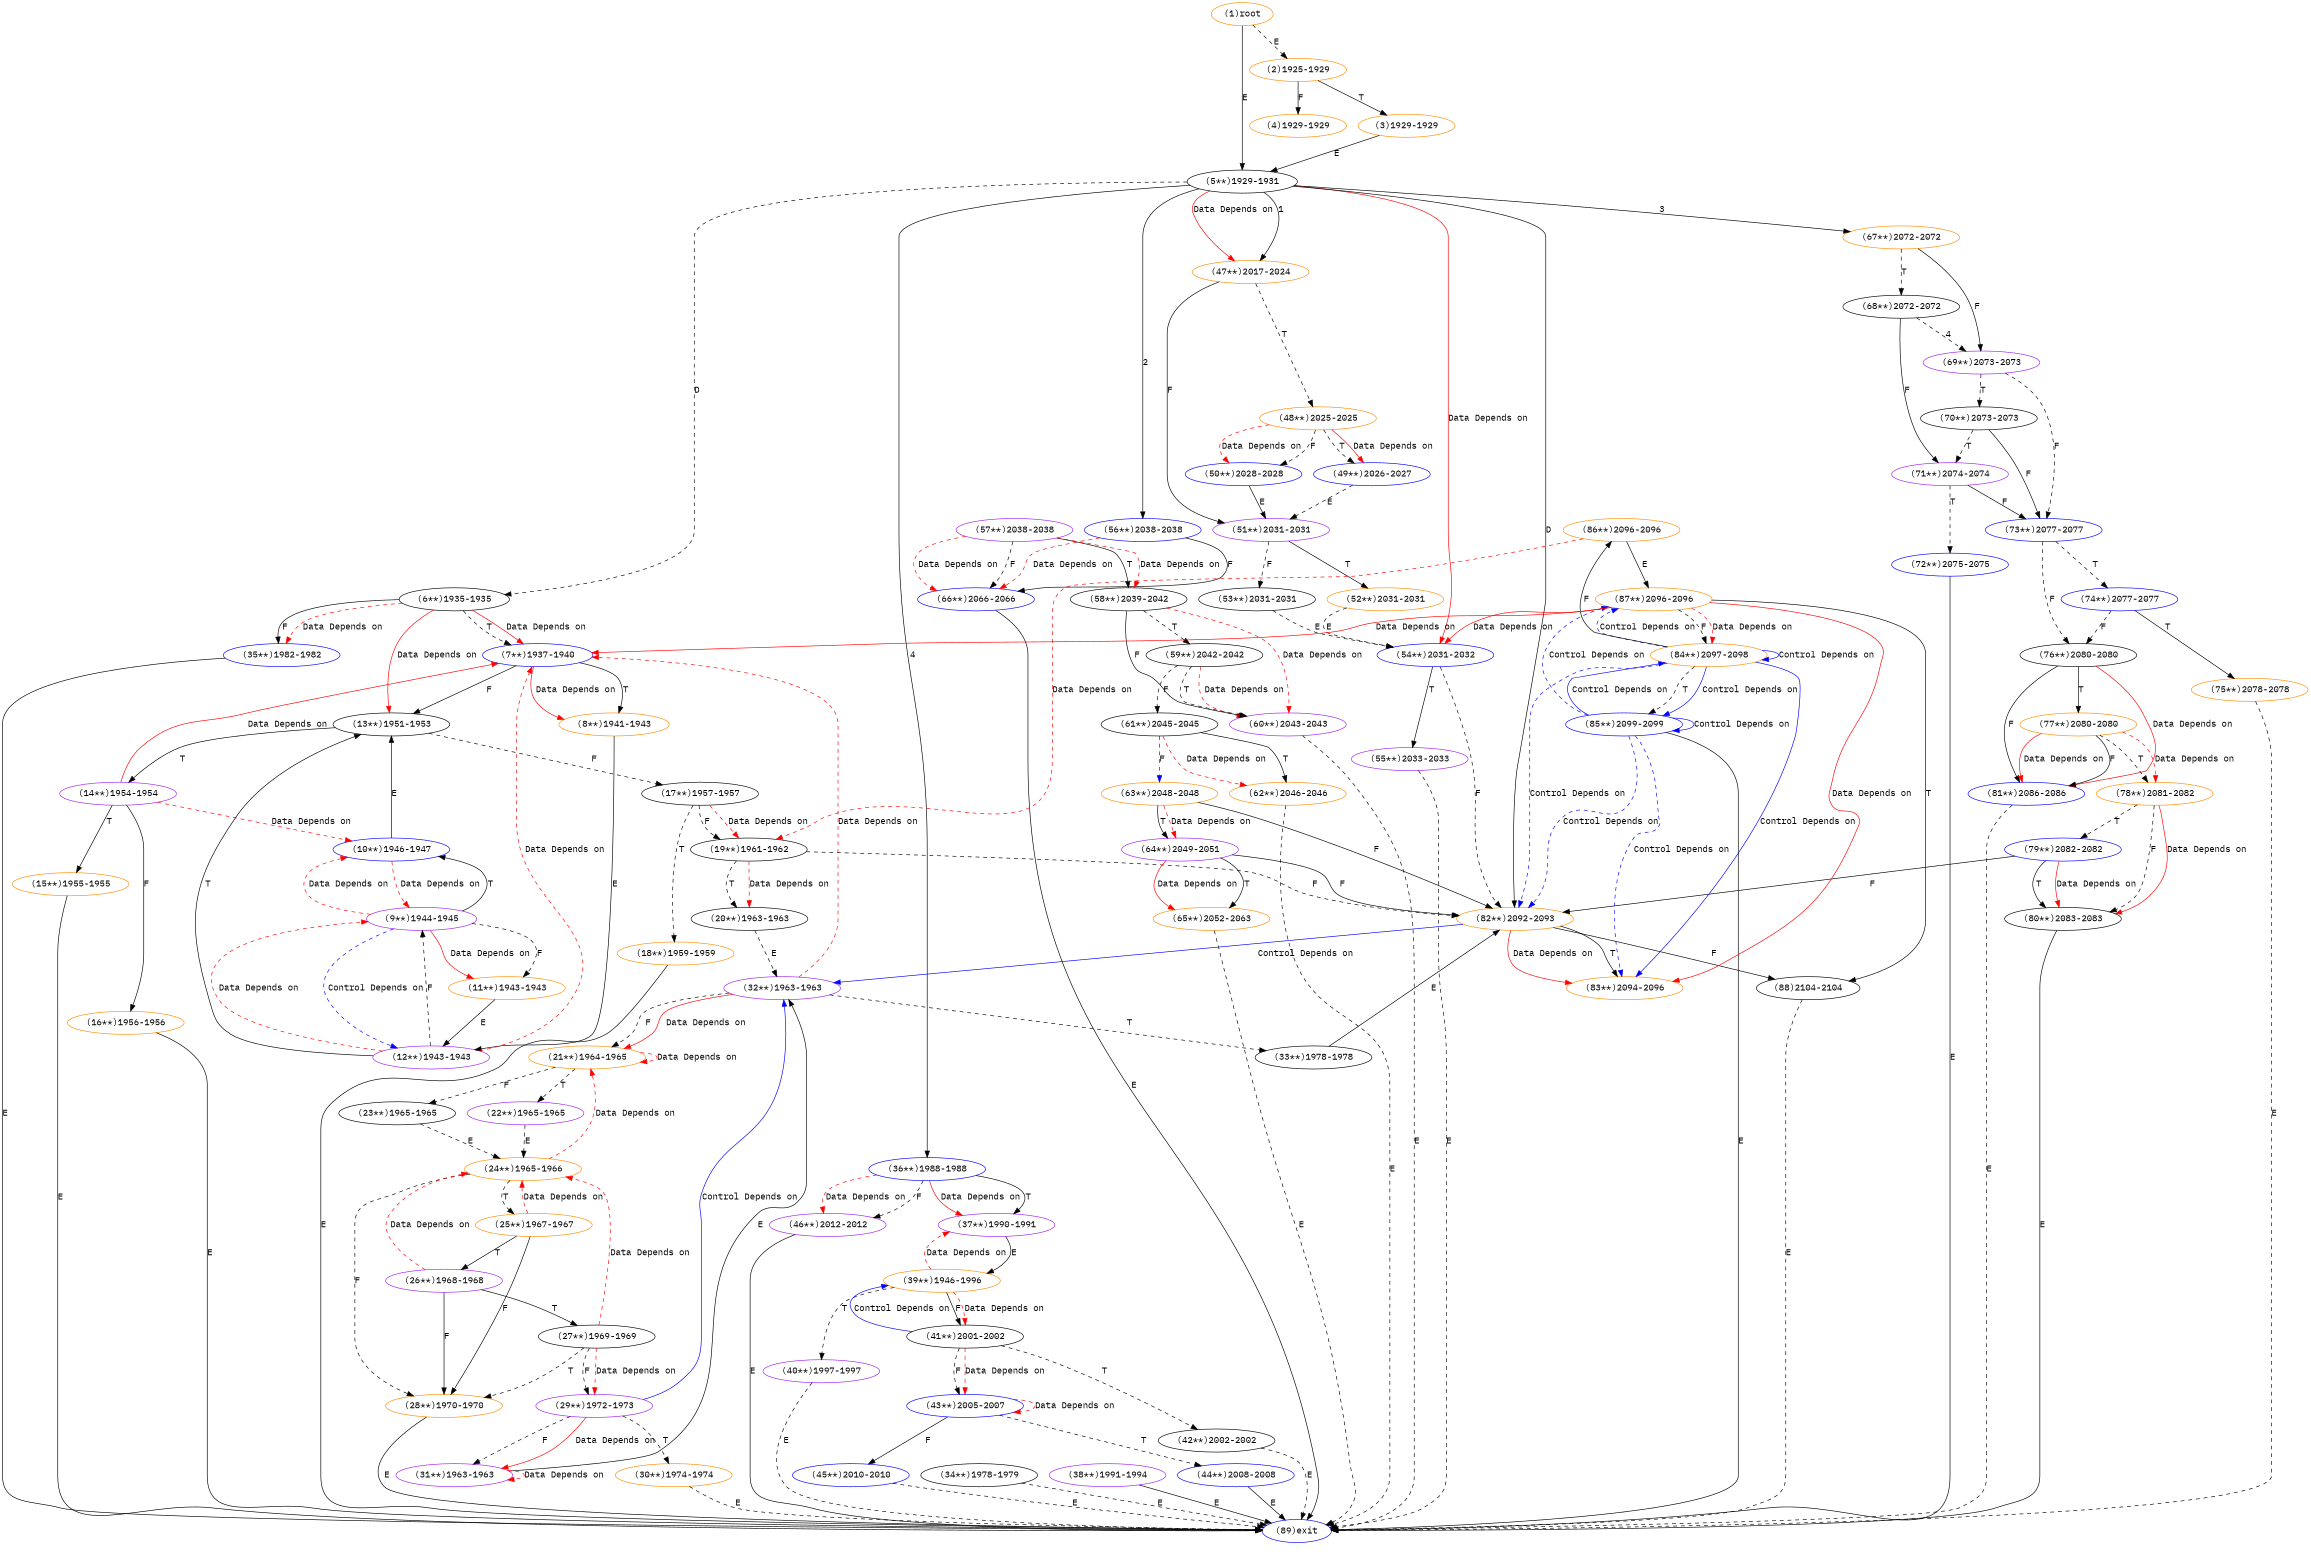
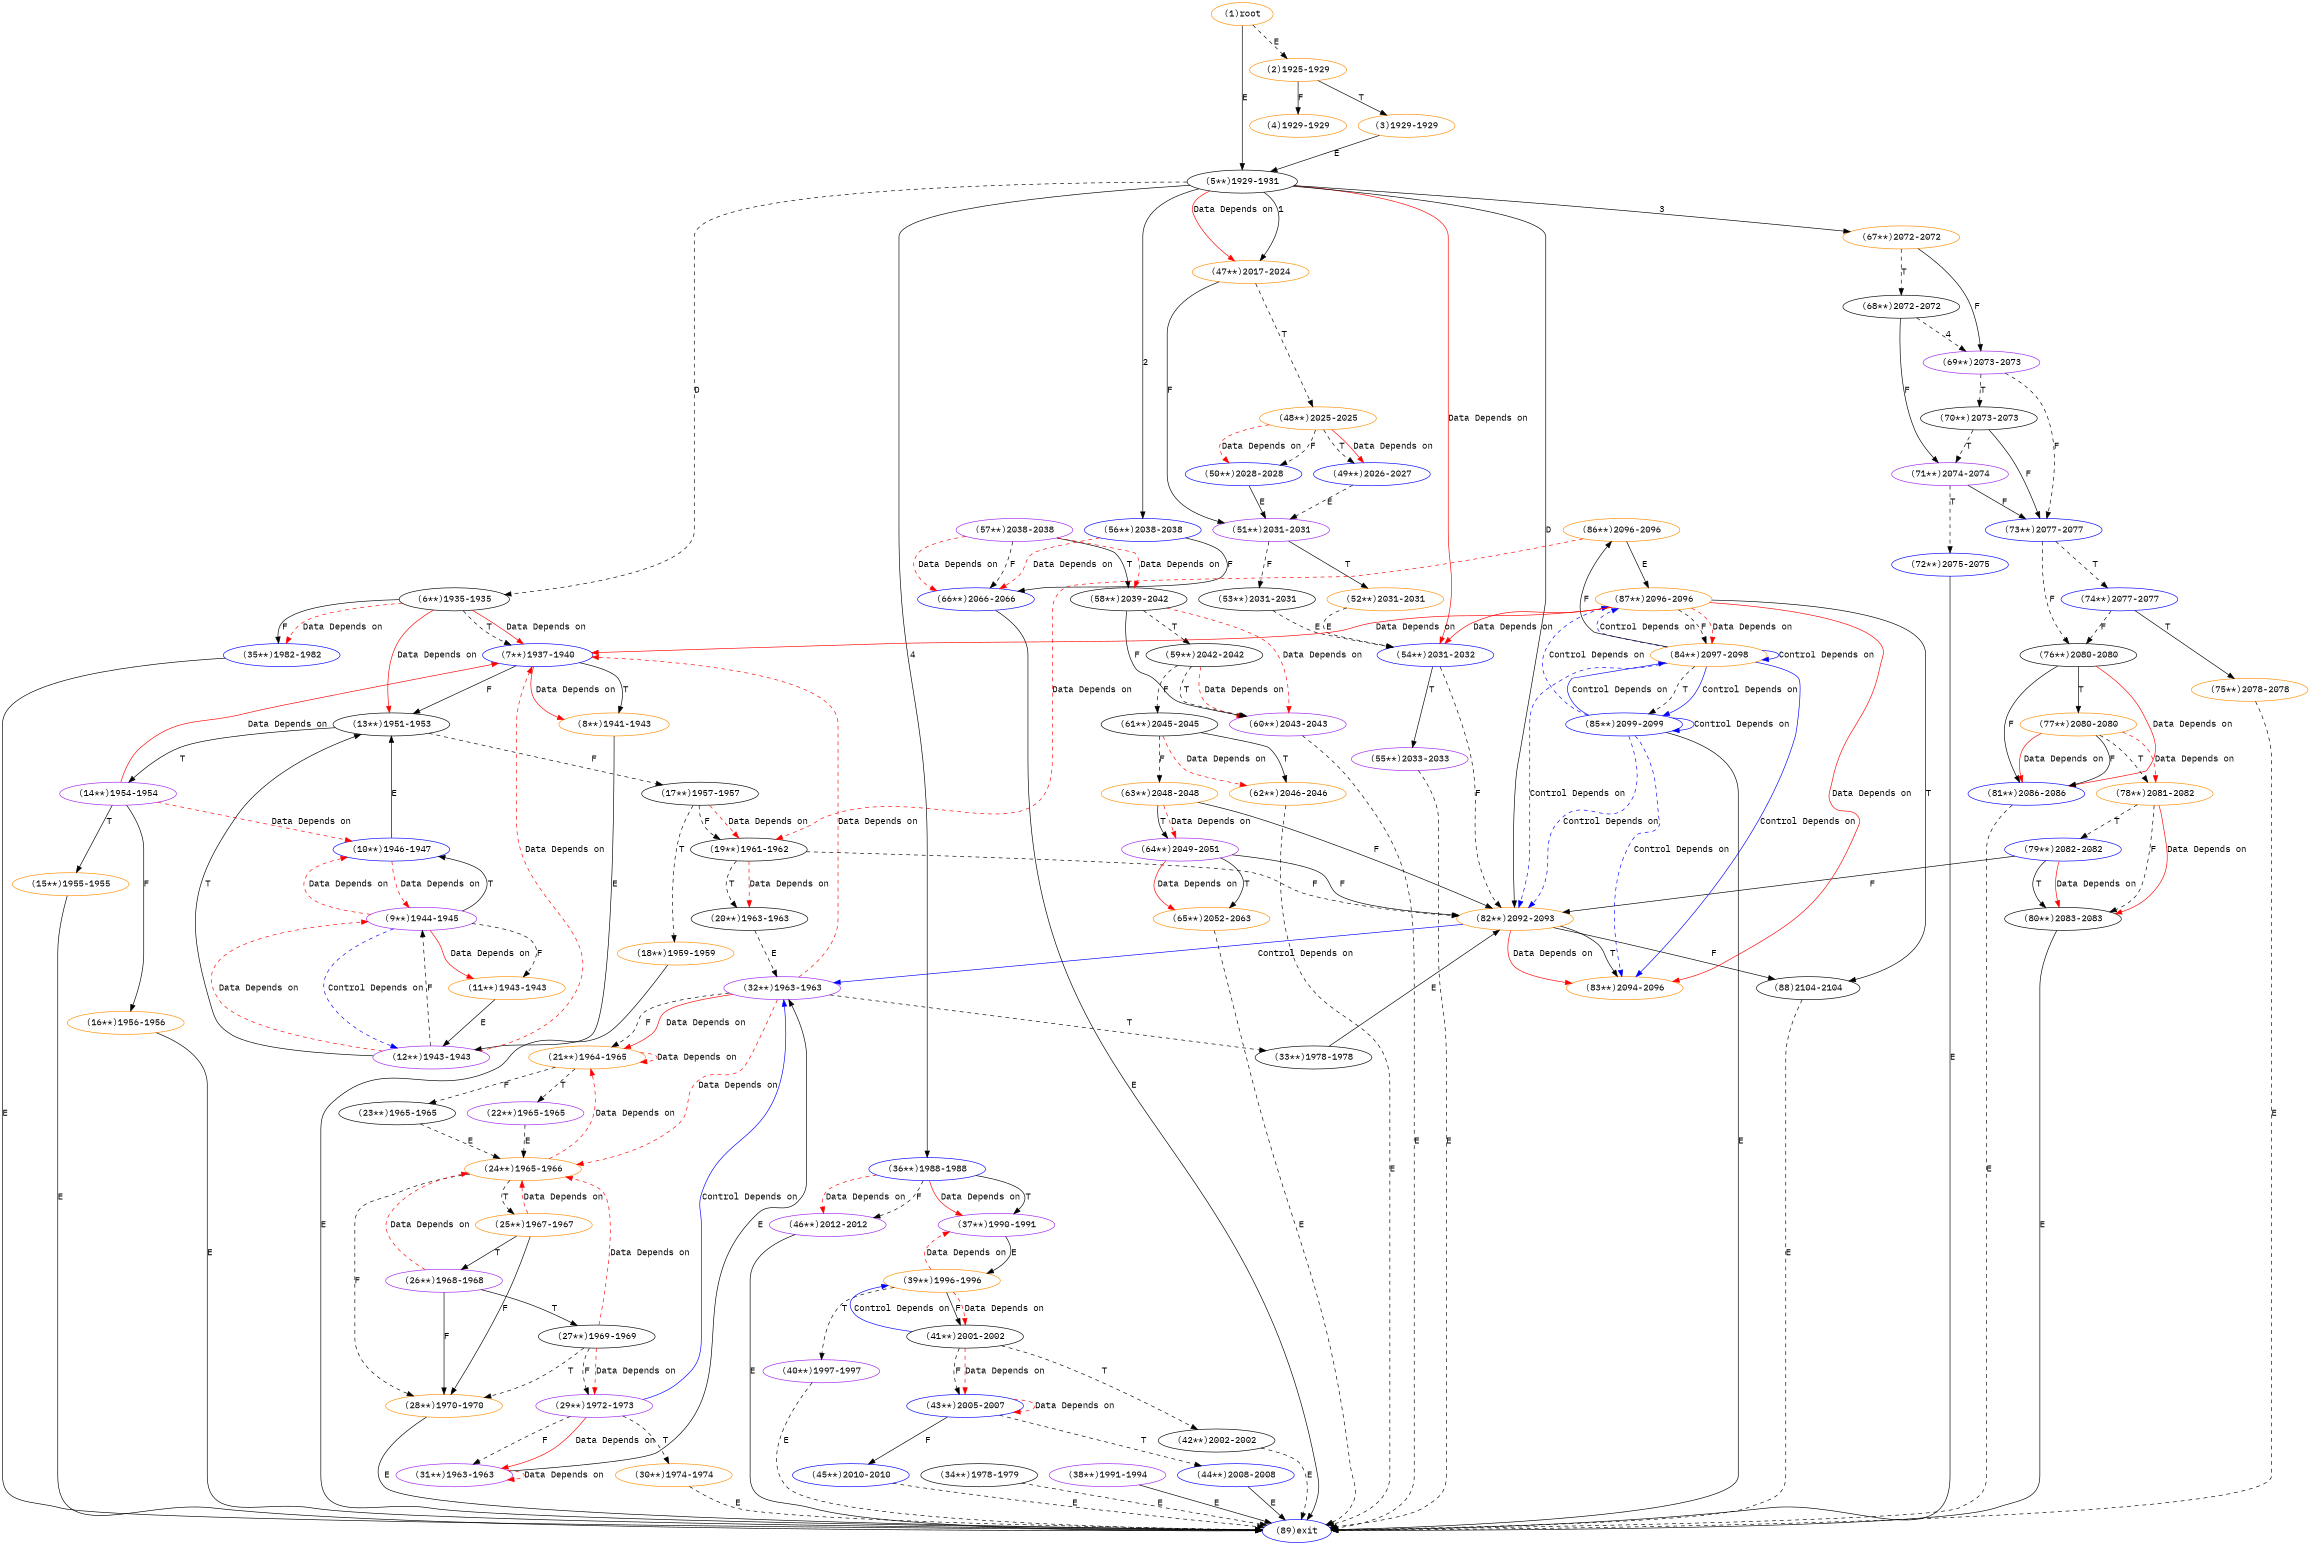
edge "(61**)2045-2045" -> "(63**)2048-2048": color blue -> black
edge "(32**)1963-1963" -> "(24**)1965-1966": added, label "Data Depends on"
node "(39**)1946-1996": label "(39**)1946-1996" -> "(39**)1996-1996"
